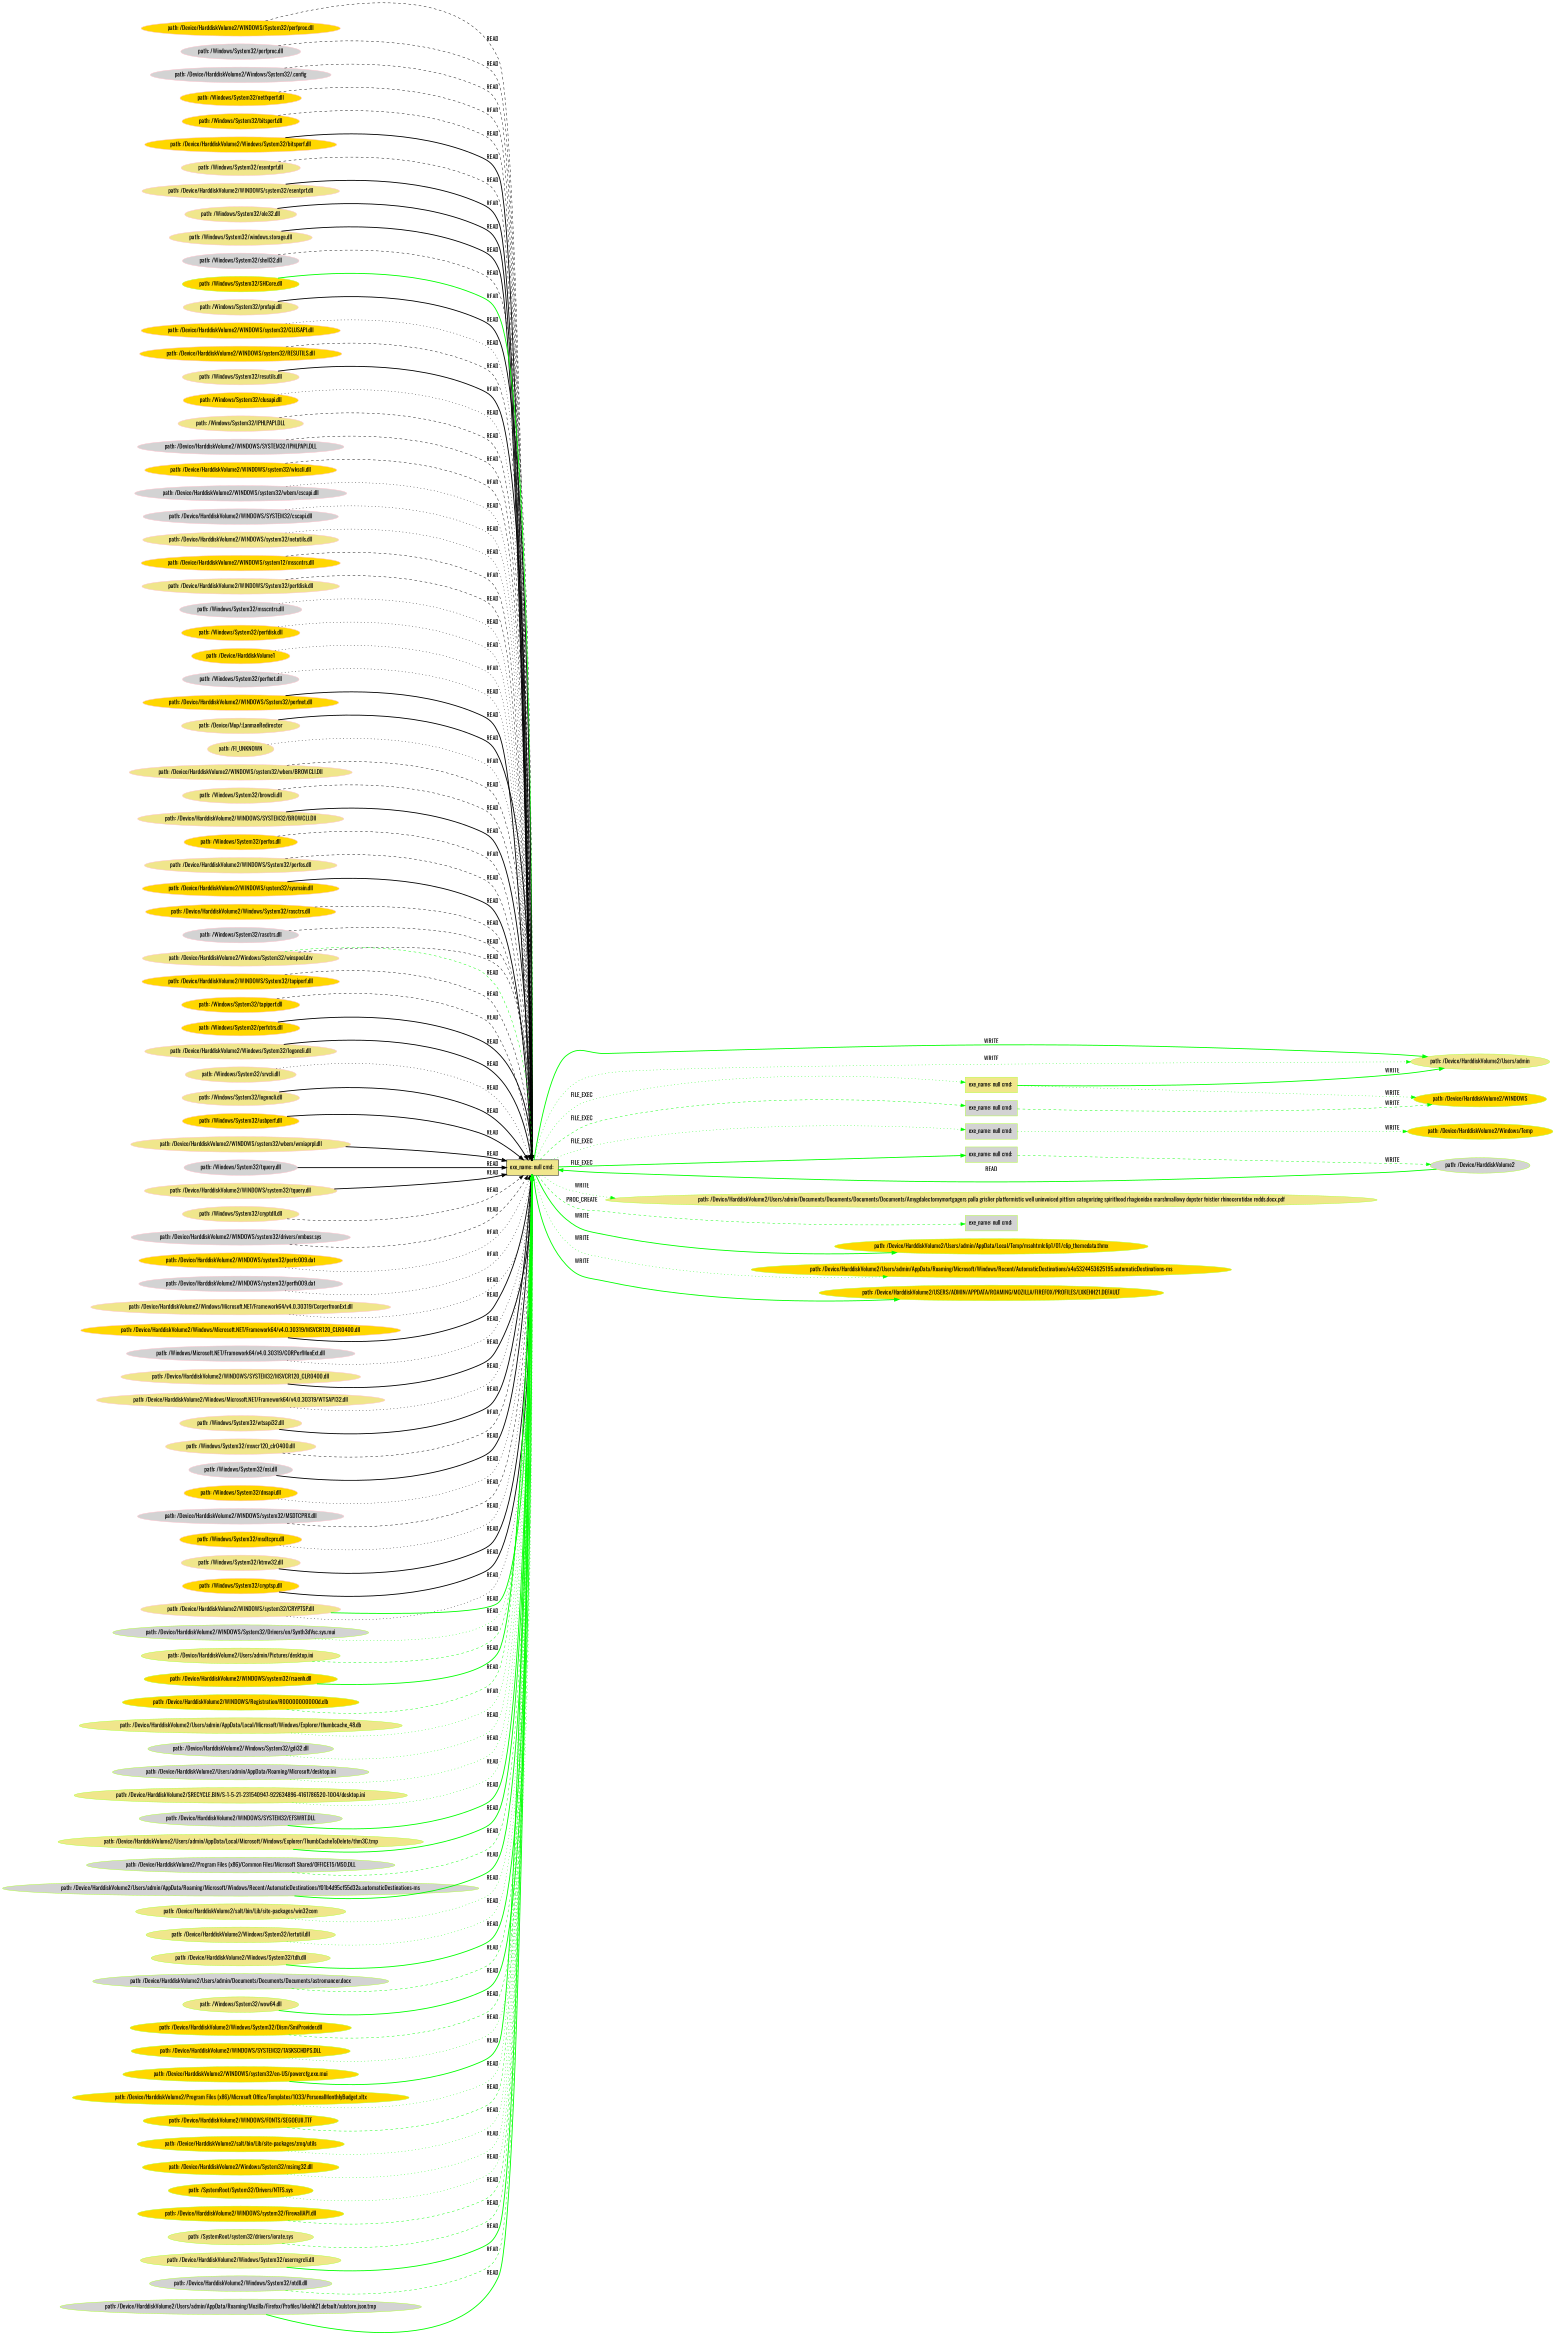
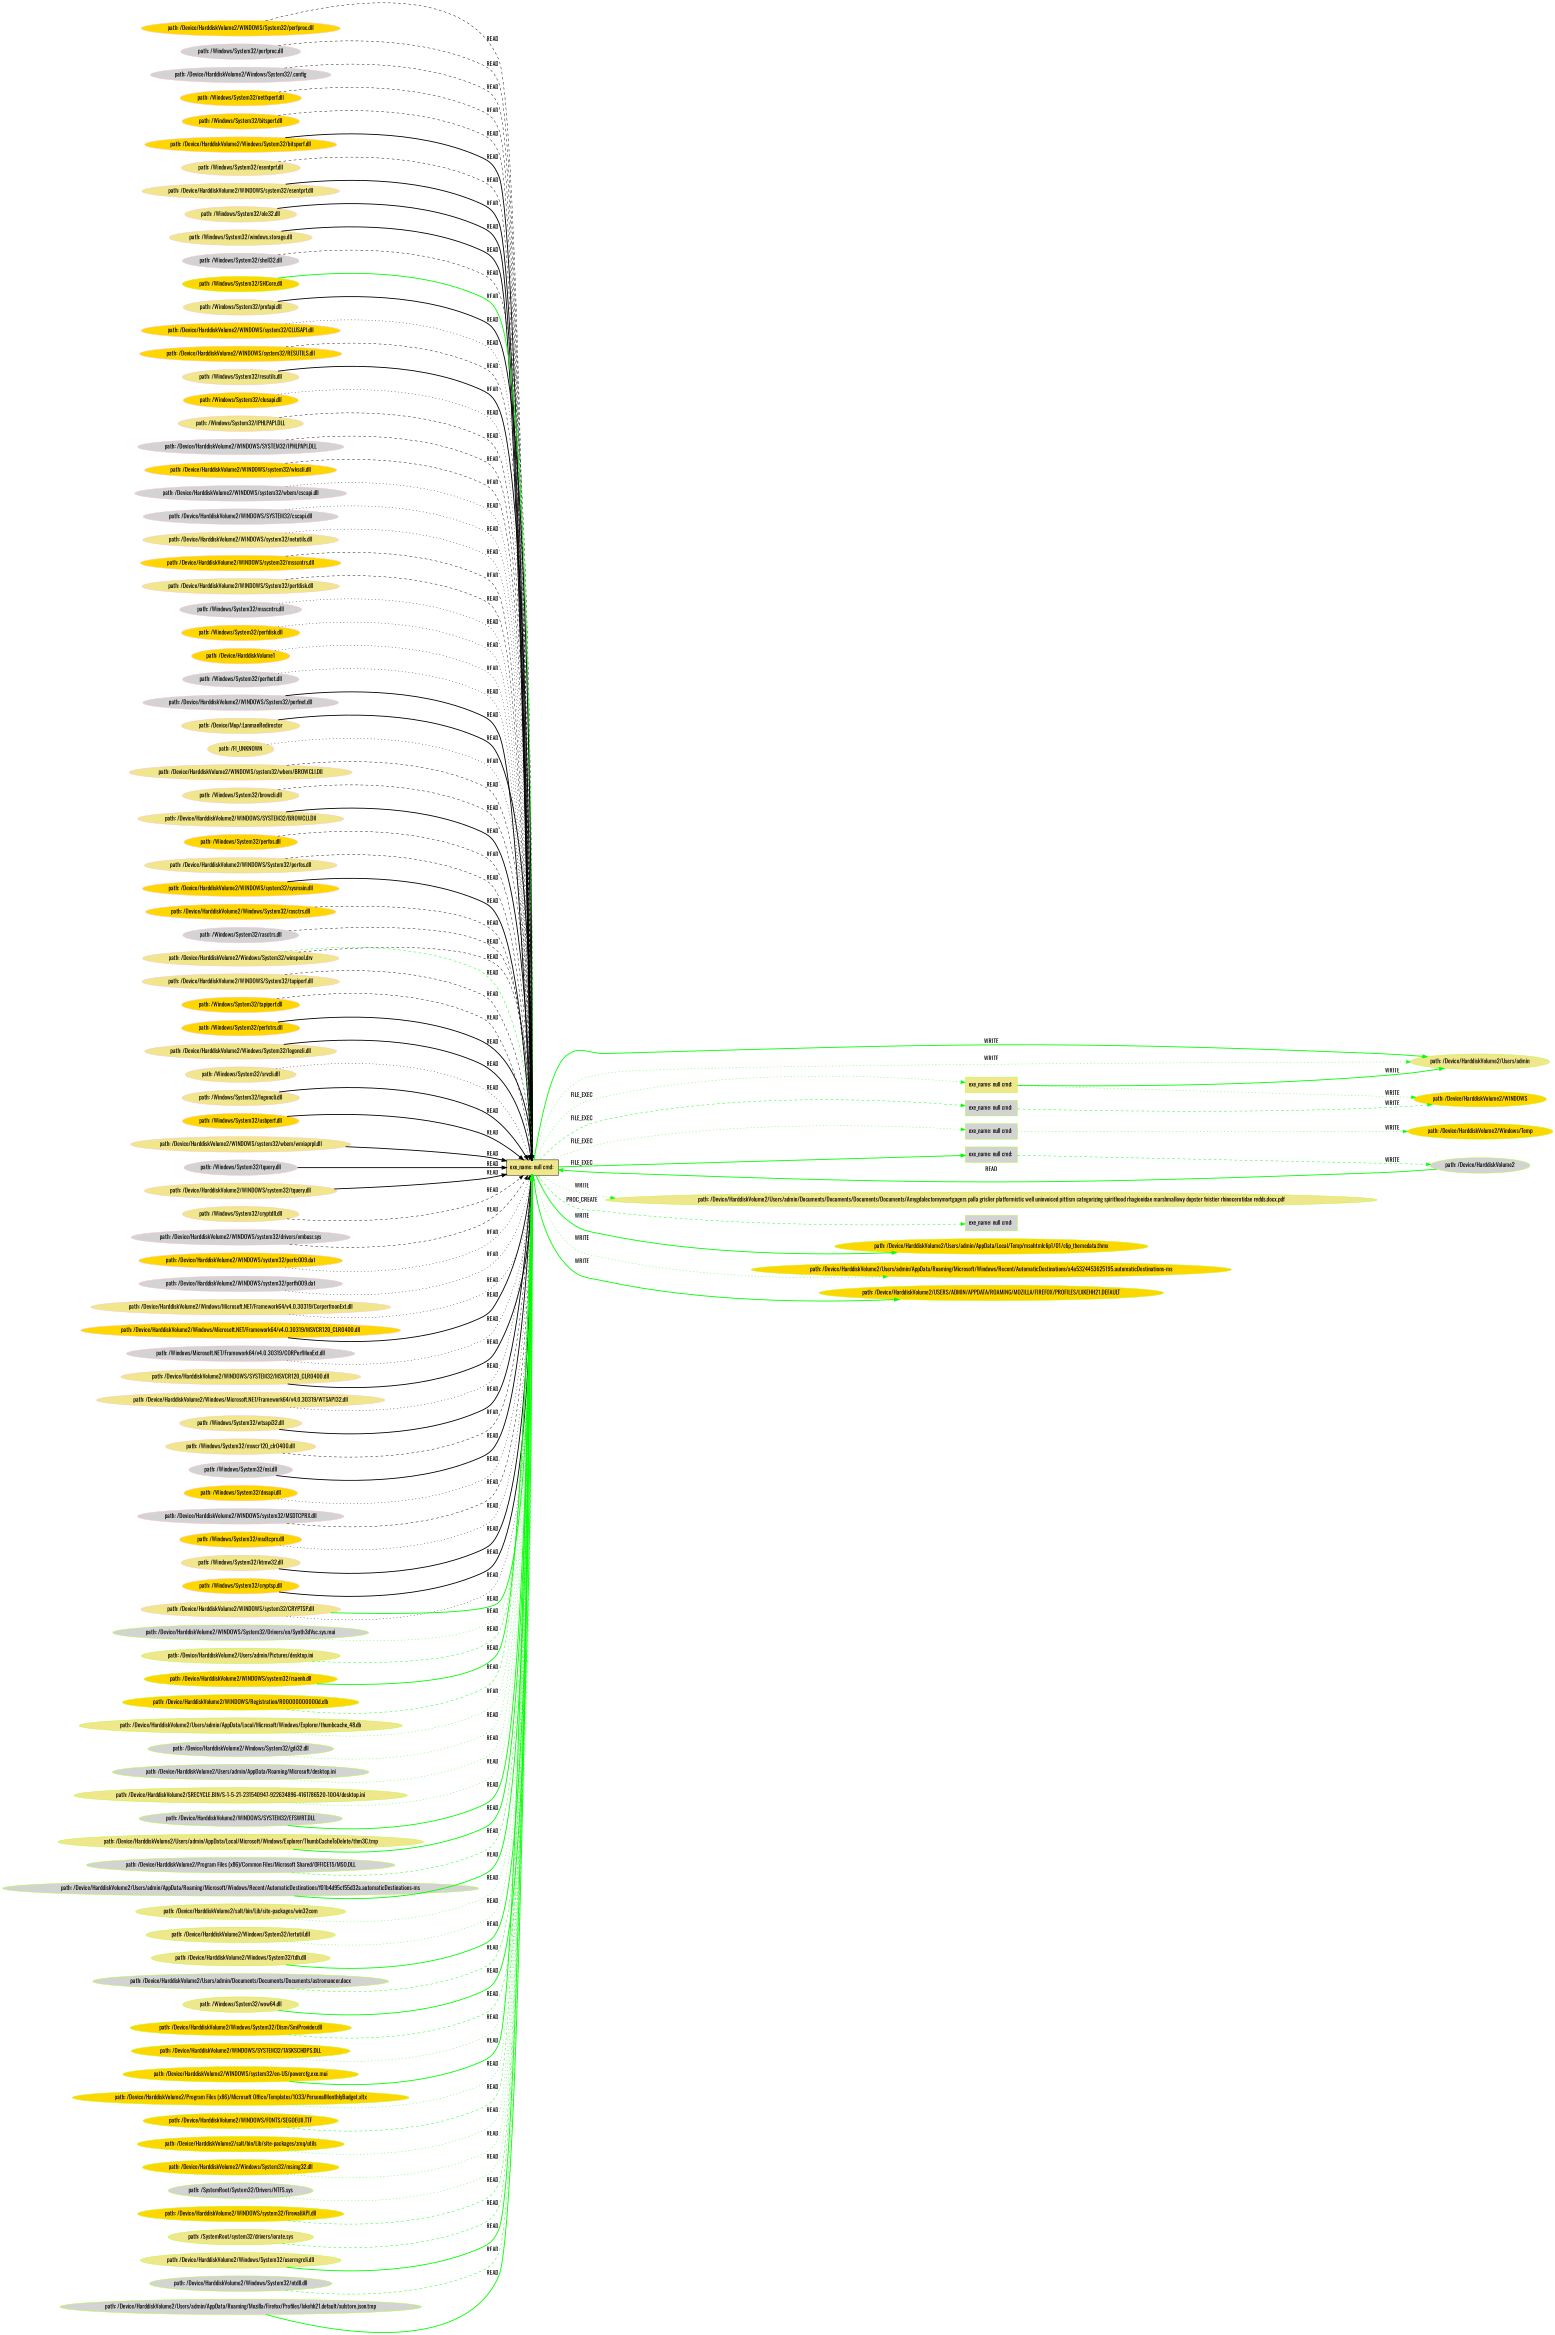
node "path: /Device/HarddiskVolume2/WINDOWS/system12/msscntrs.dll": label "path: /Device/HarddiskVolume2/WINDOWS/system12/msscntrs.dll" -> "path: /Device/HarddiskVolume2/WINDOWS/system32/msscntrs.dll"
node "path: /Device/HarddiskVolume2/WINDOWS/System32/perfnet.dll": fillcolor gold -> lightgrey
node "path: /Device/HarddiskVolume2/WINDOWS/System32/tapiperf.dll": fillcolor gold -> khaki
node "path: /SystemRoot/System32/Drivers/NTFS.sys": fillcolor gold -> lightgrey
